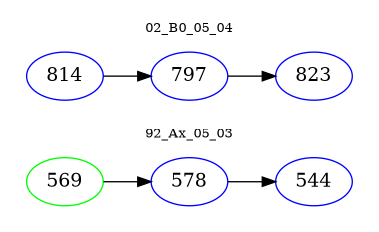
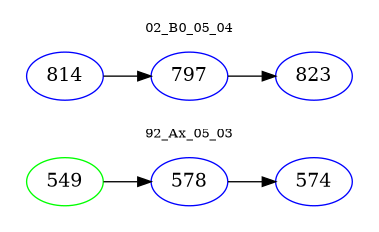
node "569": label "569" -> "549"
node "544": label "544" -> "574"
